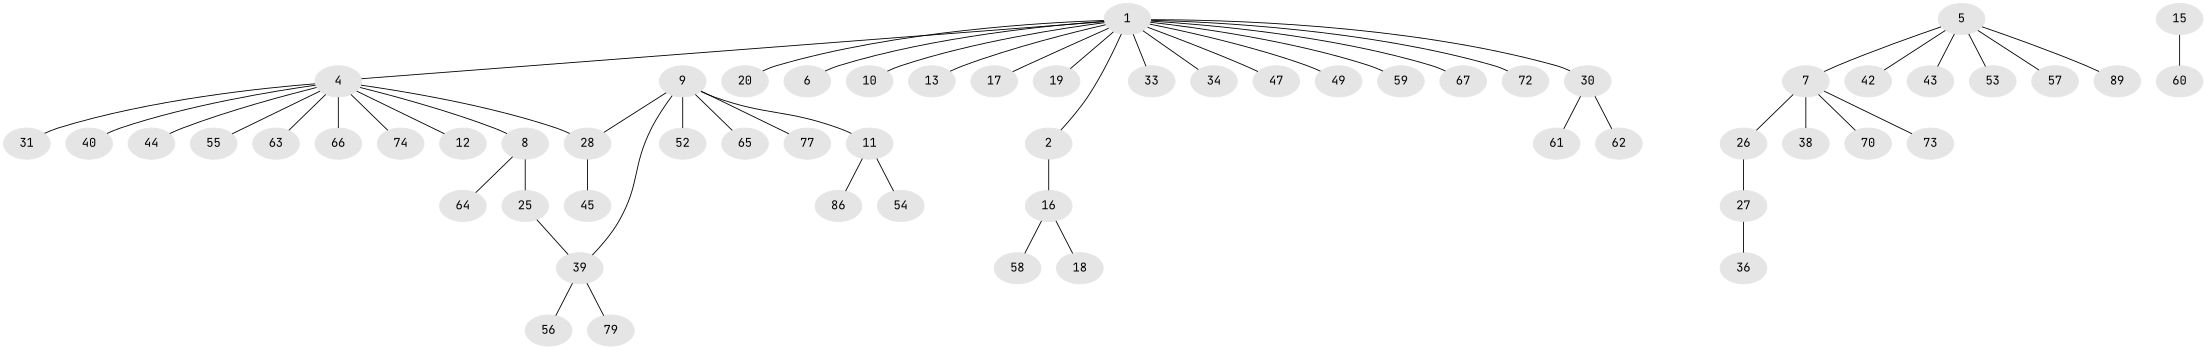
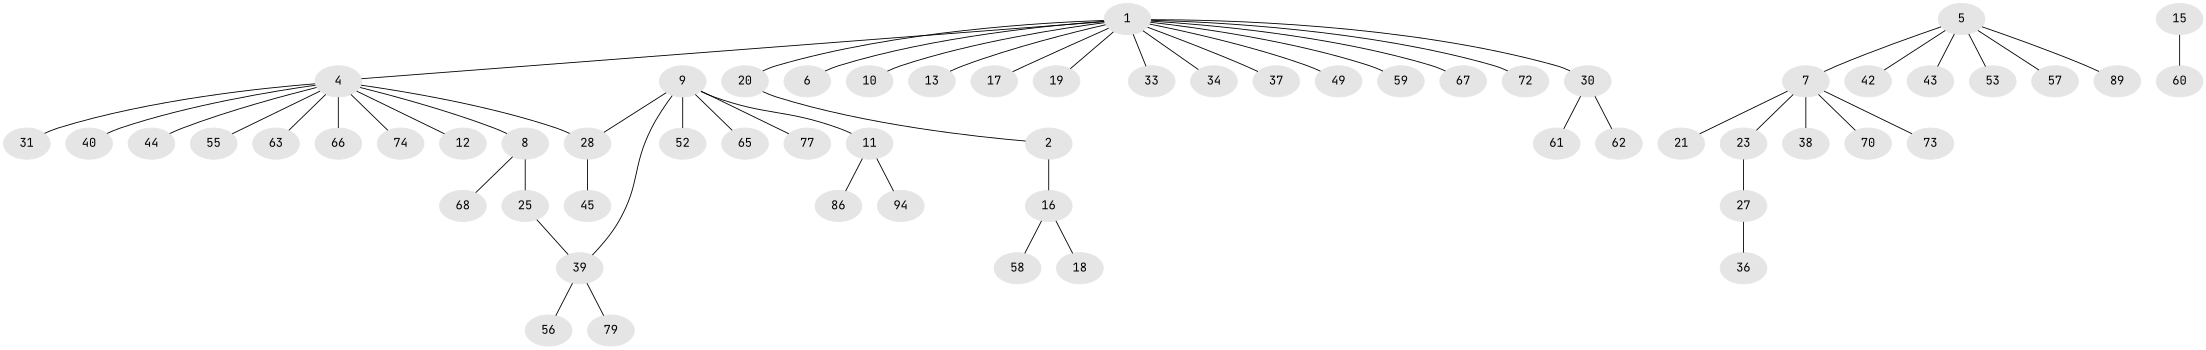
node "47": label "47" -> "37"
edge "1" -- "2": now "20" -- "2"
node "21": added
node "26": label "26" -> "23"
node "64": label "64" -> "68"
node "54": label "54" -> "94"
